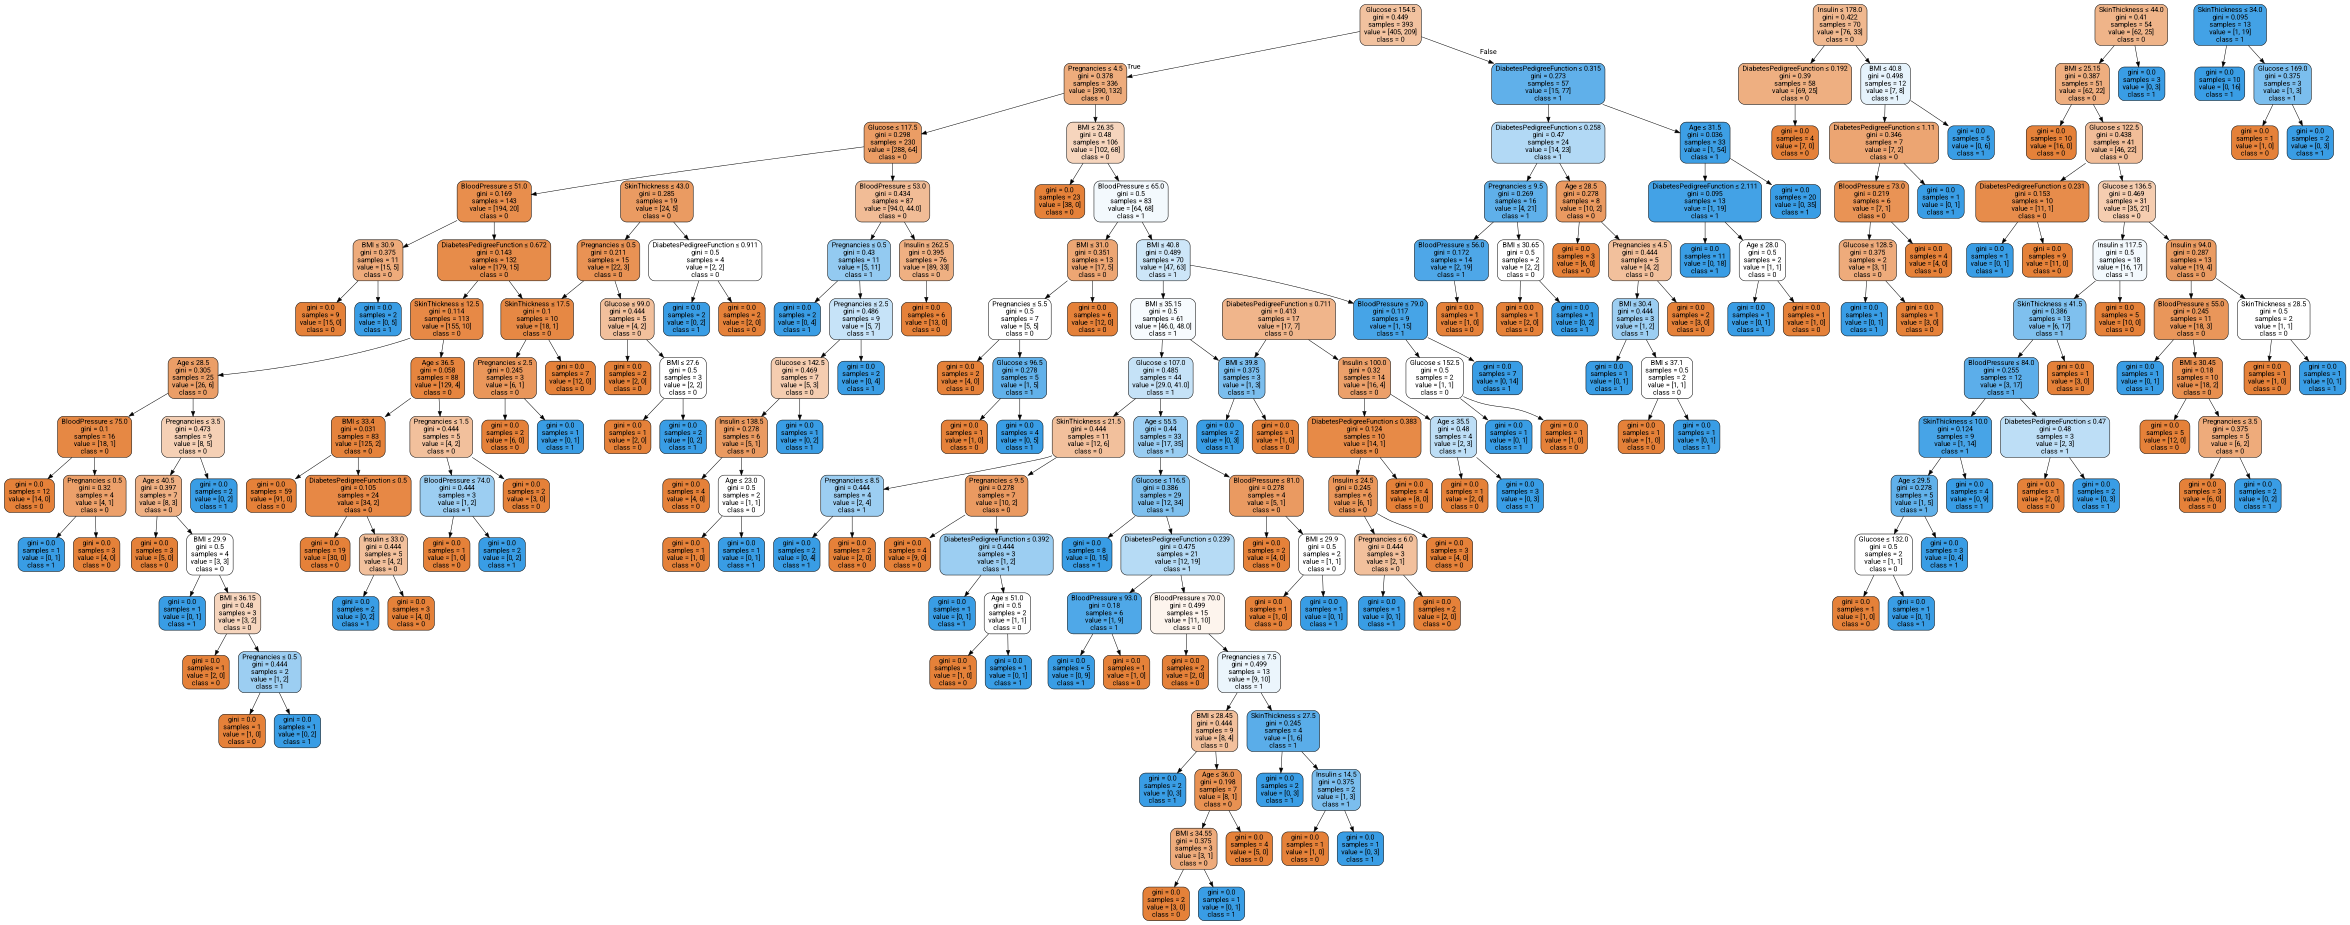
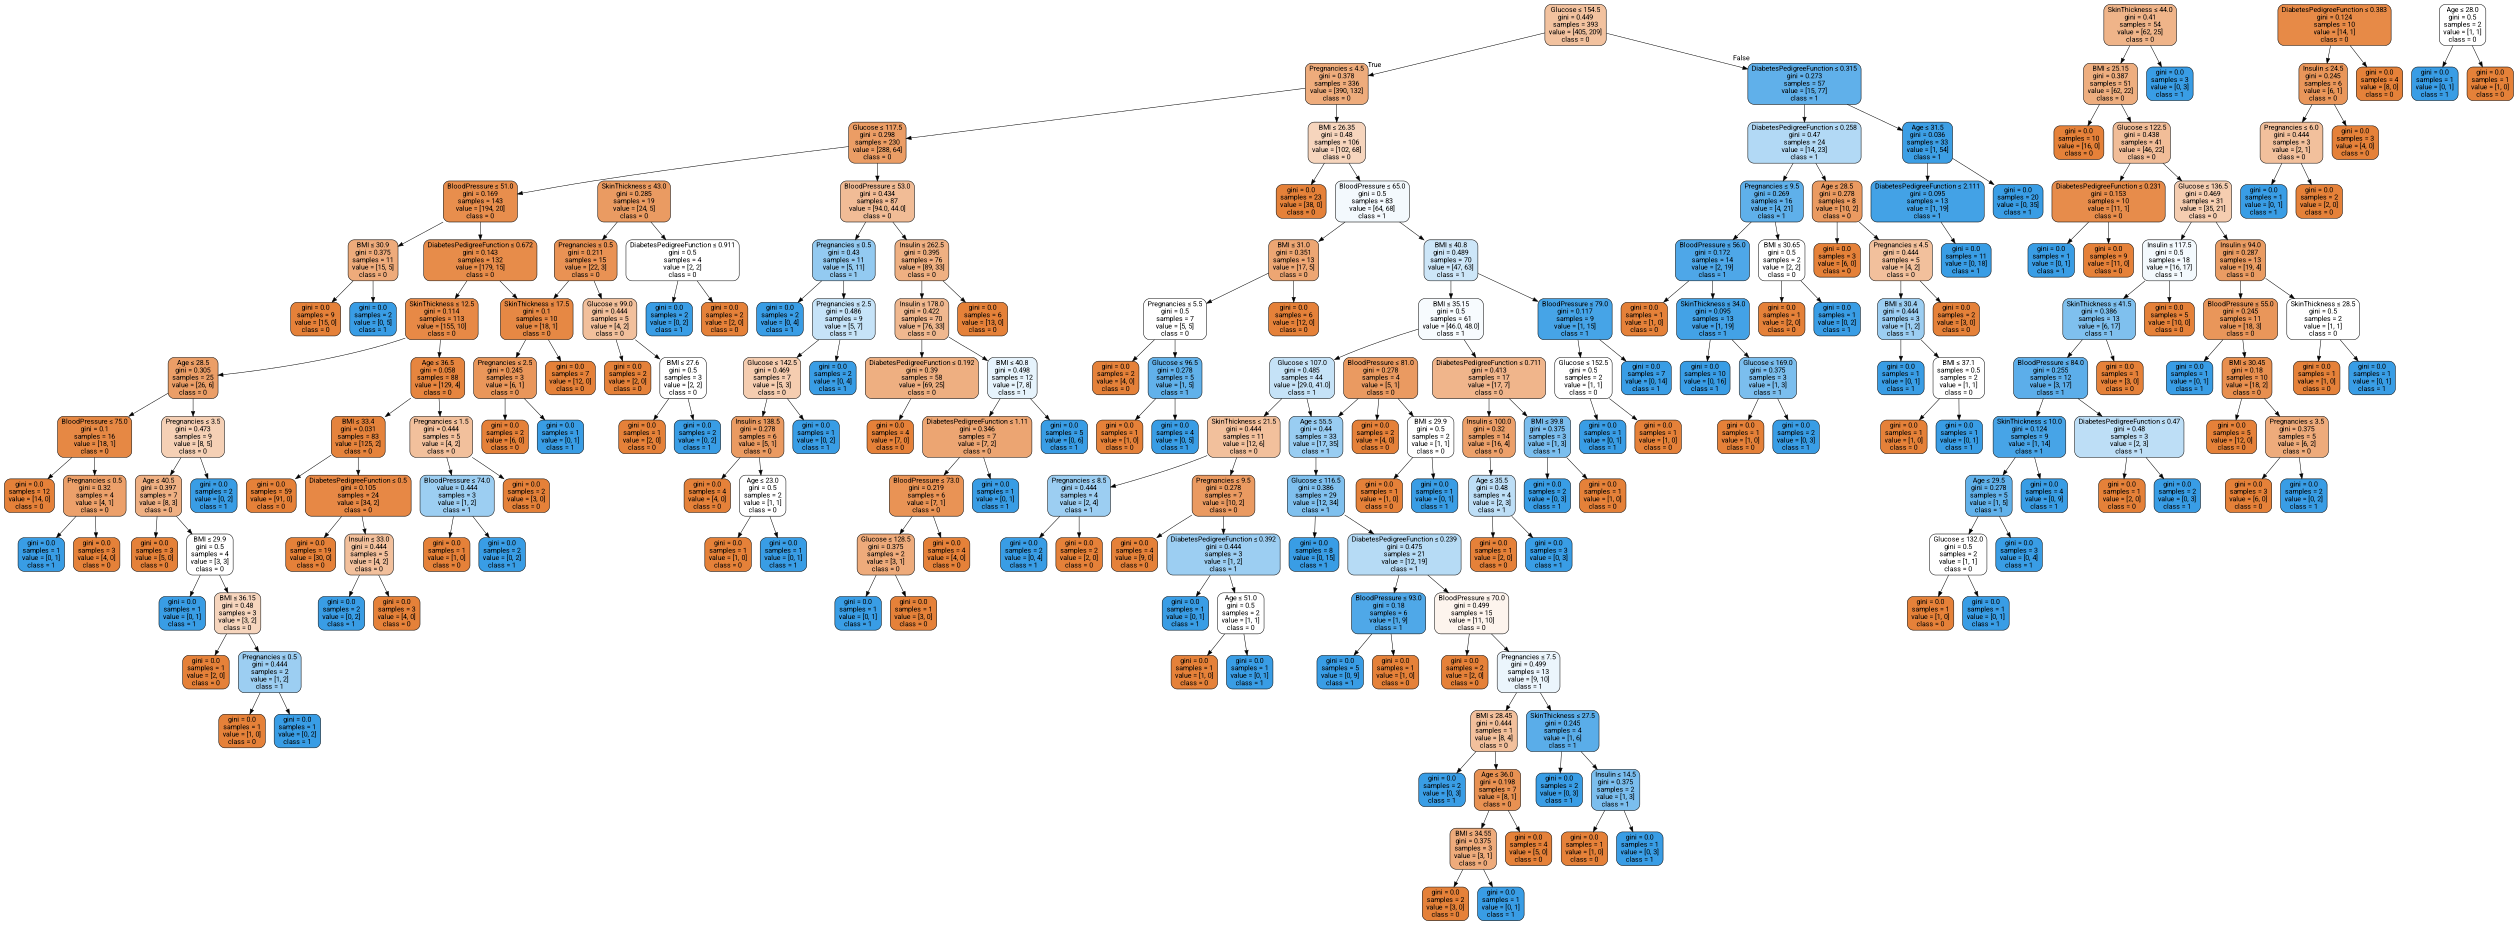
edge "DiabetesPedigreeFunction ≤ 2.111" -> "Age ≤ 28.0": removed
edge "Insulin ≤ 262.5" -> "Insulin ≤ 178.0": added
edge "BloodPressure ≤ 56.0" -> "SkinThickness ≤ 34.0": added
edge "BMI ≤ 35.15" -> "BMI ≤ 39.8": now "BMI ≤ 35.15" -> "DiabetesPedigreeFunction ≤ 0.711"
edge "Insulin ≤ 100.0" -> "DiabetesPedigreeFunction ≤ 0.383": removed
edge "Age ≤ 55.5" -> "BloodPressure ≤ 81.0": reversed
node "BloodPressure ≤ 74.0": text "gini = 0.444" -> "value = 0.444"
node "BMI ≤ 28.45": text "samples = 9" -> "samples = 1"
